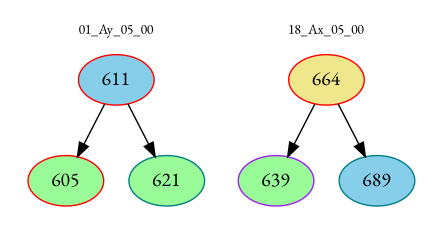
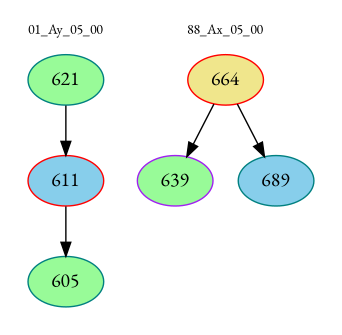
cluster "18_Ax_05_00": label "18_Ax_05_00" -> "88_Ax_05_00"
edge "611" -> "621": reversed
node "605": color red -> teal
